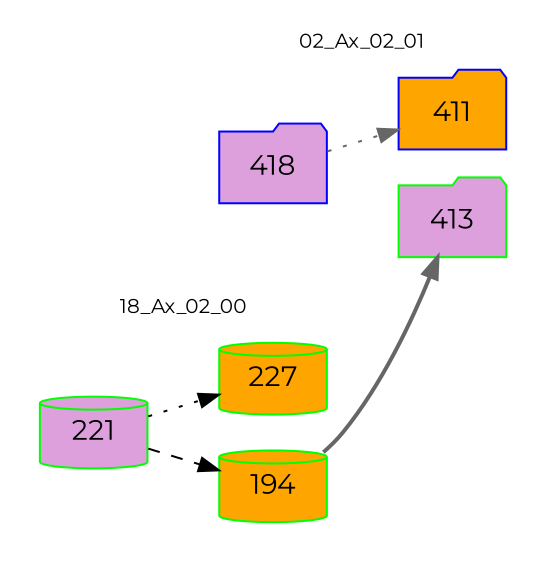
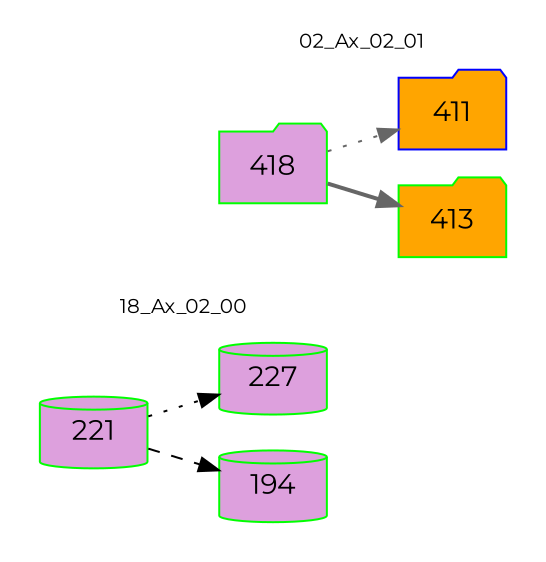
node "418": color blue -> green
node "413": fillcolor plum -> orange
edge "194" -> "413": now "418" -> "413"
node "227": fillcolor orange -> plum
node "194": fillcolor orange -> plum
